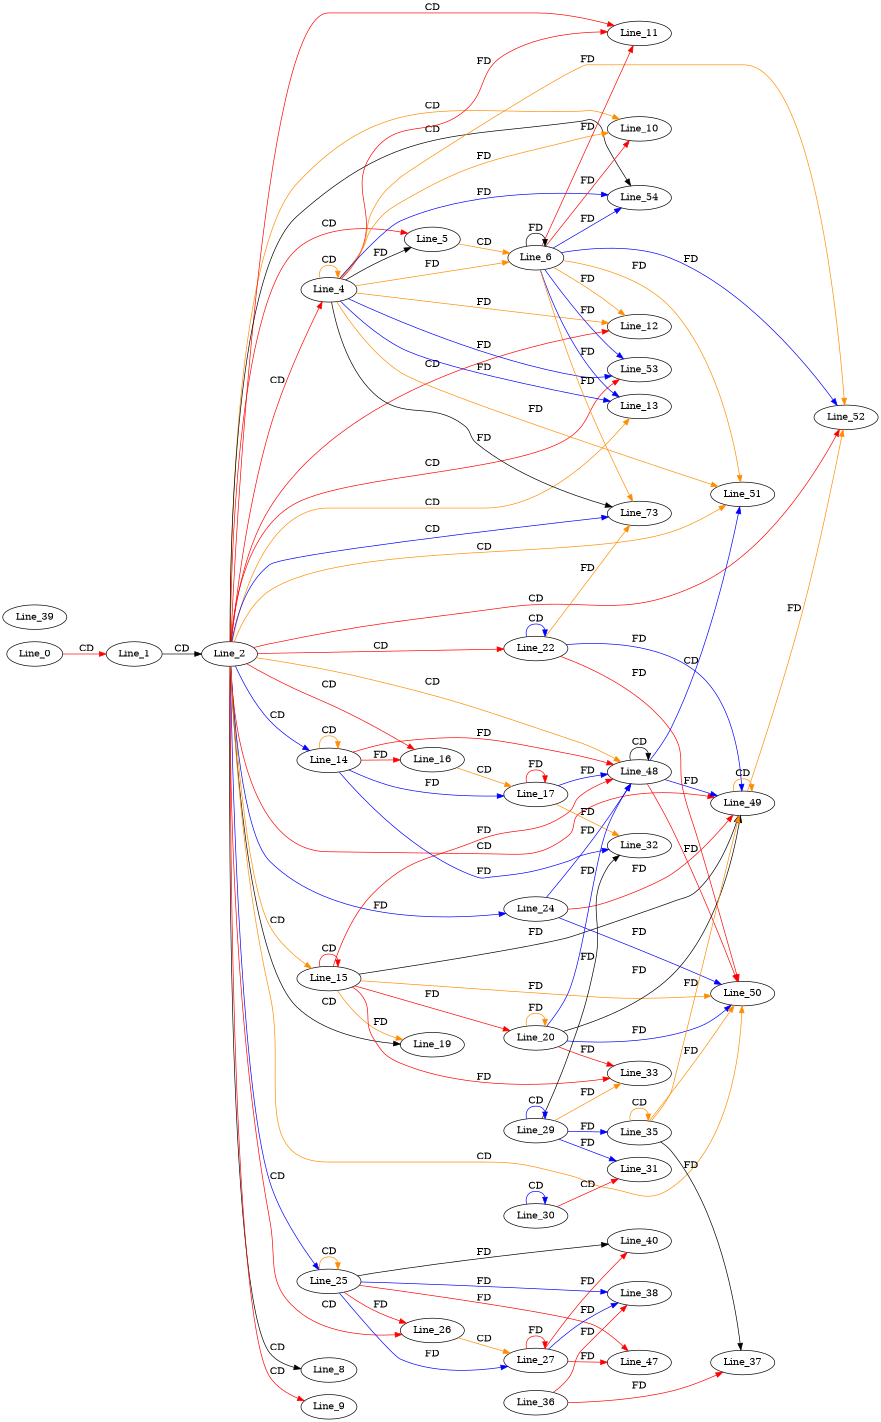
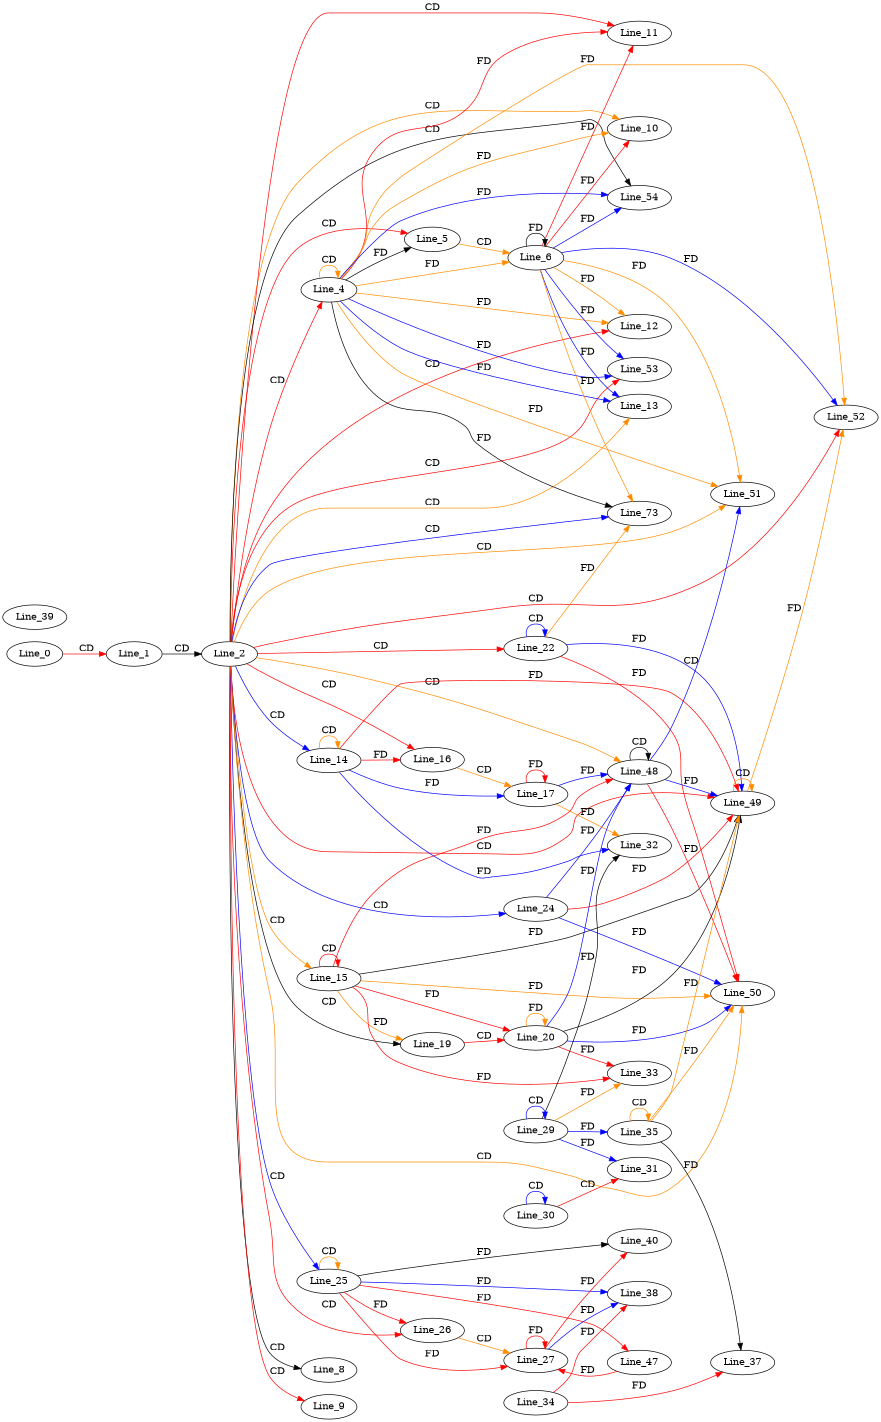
edge "Line_14" -> "Line_48": now "Line_14" -> "Line_49"
edge "Line_2" -> "Line_24": label "FD" -> "CD"
edge "Line_19" -> "Line_20": added, label "CD"
edge "Line_25" -> "Line_27": color blue -> red
edge "Line_27" -> "Line_47": reversed
node "Line_36": label "Line_36" -> "Line_34"
